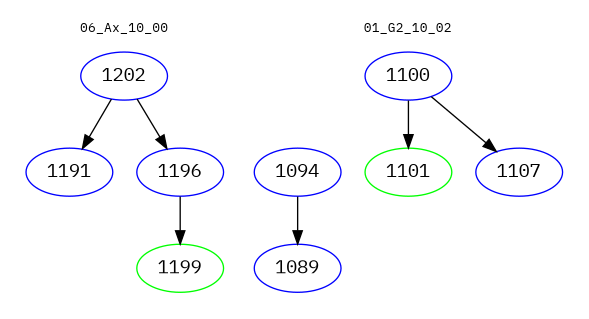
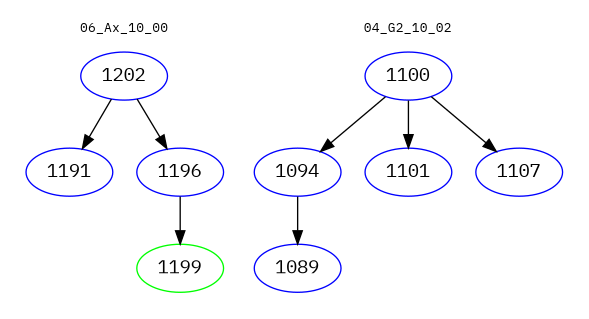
cluster "01_G2_10_02": label "01_G2_10_02" -> "04_G2_10_02"
edge "1100" -> "1094": added
node "1101": color green -> blue
